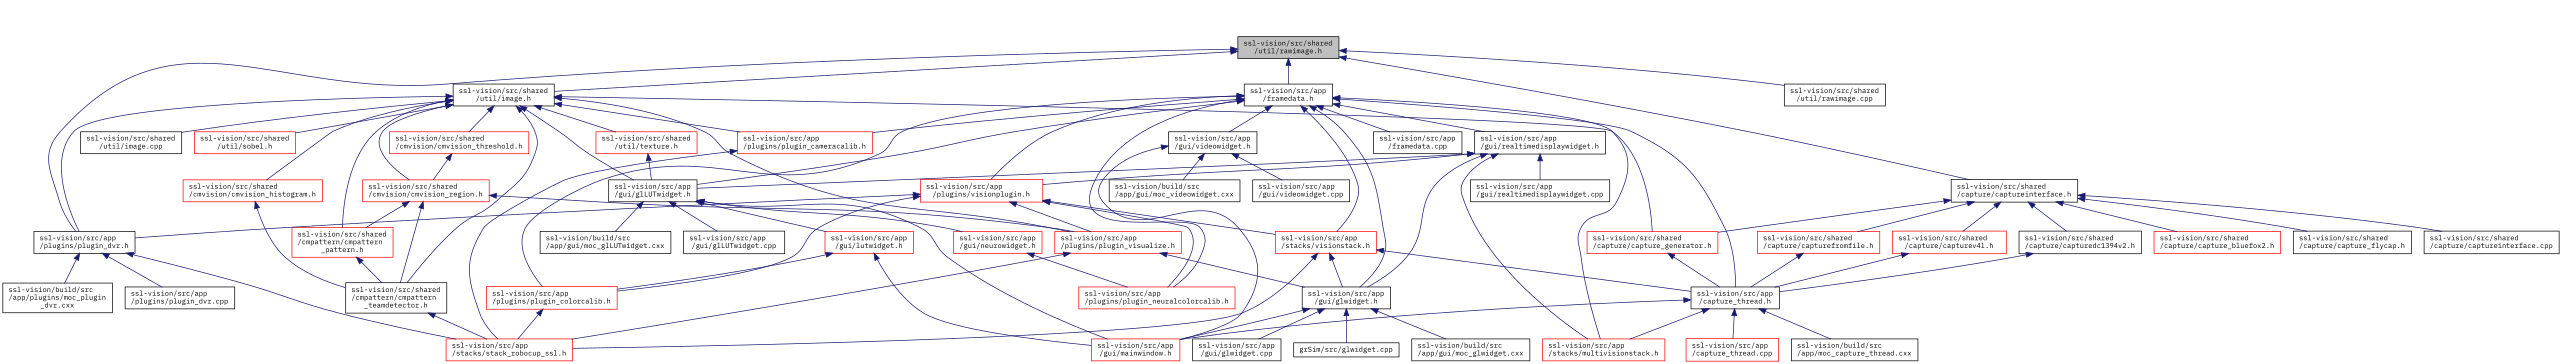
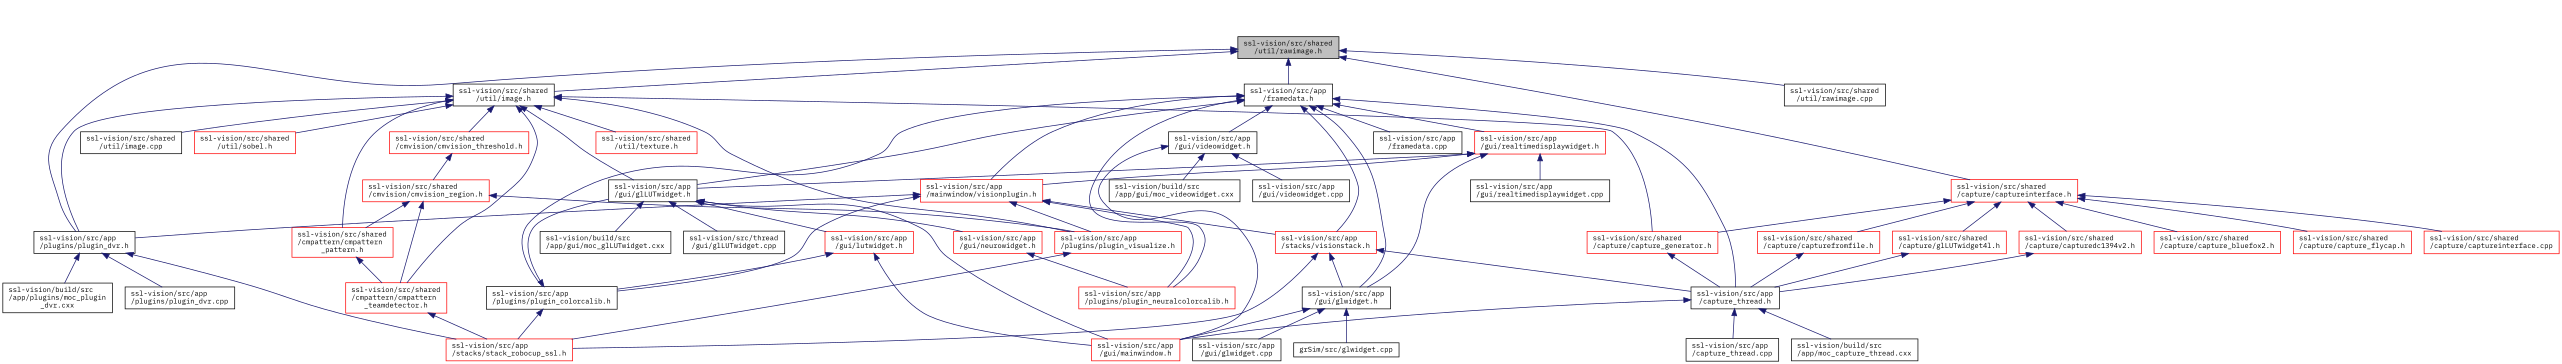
edge "ssl-vision/src/shared /cmvision/cmvision_region.h" -> "ssl-vision/src/shared /util/image.h": removed
node "ssl-vision/src/app /plugins/plugin_cameracalib.h": removed
node "ssl-vision/src/app /gui/realtimedisplaywidget.h": color black -> red
edge "ssl-vision/src/app /gui/glLUTwidget.h" -> "ssl-vision/src/shared /util/texture.h": now "ssl-vision/src/app /gui/glLUTwidget.h" -> "ssl-vision/src/app /plugins/plugin_colorcalib.h"
node "ssl-vision/src/shared /cmvision/cmvision_histogram.h": removed
node "ssl-vision/src/app /plugins/visionplugin.h": label "ssl-vision/src/app /plugins/visionplugin.h" -> "ssl-vision/src/app /mainwindow/visionplugin.h"
node "ssl-vision/src/shared /capture/captureinterface.h": color black -> red
node "ssl-vision/src/app /gui/glLUTwidget.cpp": label "ssl-vision/src/app /gui/glLUTwidget.cpp" -> "ssl-vision/src/thread /gui/glLUTwidget.cpp"
node "ssl-vision/src/shared /capture/capturev4l.h": label "ssl-vision/src/shared /capture/capturev4l.h" -> "ssl-vision/src/shared /capture/glLUTwidget4l.h"
node "ssl-vision/src/shared /capture/capturedc1394v2.h": color black -> red
node "ssl-vision/src/shared /capture/capture_flycap.h": color black -> red
node "ssl-vision/src/shared /capture/captureinterface.cpp": color black -> red
edge "ssl-vision/src/app /gui/glwidget.h" -> "ssl-vision/src/app /plugins/plugin_visualize.h": removed
node "ssl-vision/src/shared /cmpattern/cmpattern _teamdetector.h": color black -> red
node "ssl-vision/src/app /plugins/plugin_colorcalib.h": color red -> black
node "ssl-vision/build/src /app/gui/moc_glwidget.cxx": removed
node "ssl-vision/src/app /stacks/multivisionstack.h": removed
node "ssl-vision/src/app /capture_thread.cpp": color red -> black
